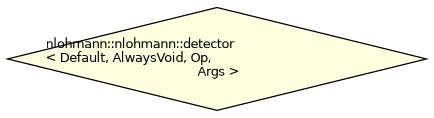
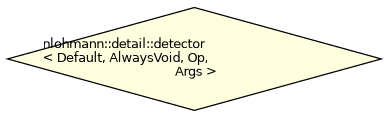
node "nlohmann::nlohmann::detector < Default, AlwaysVoid, Op, Args >": label "nlohmann::nlohmann::detector < Default, AlwaysVoid, Op, Args >" -> "nlohmann::detail::detector < Default, AlwaysVoid, Op, Args >"
